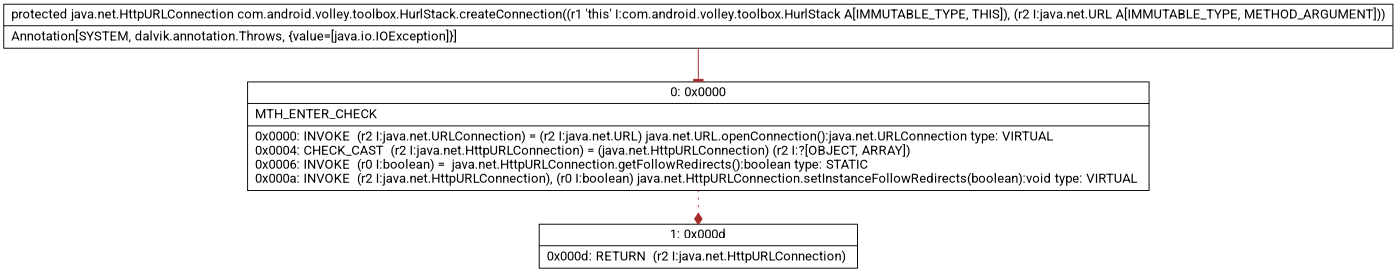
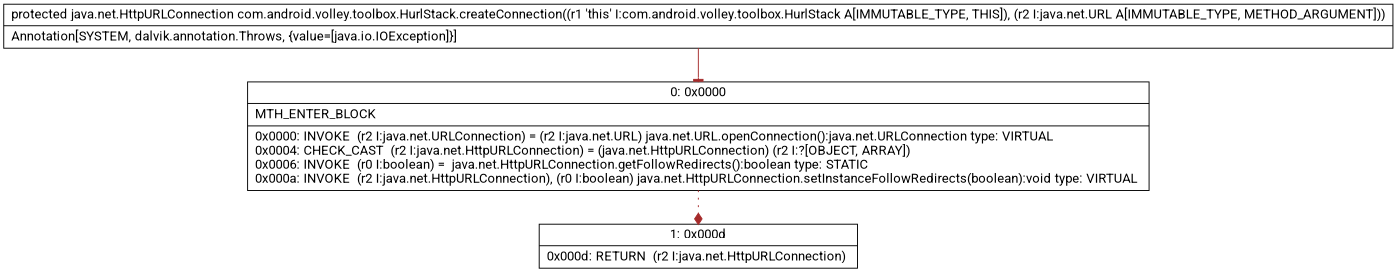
node "0: 0x0000": text "MTH_ENTER_CHECK" -> "MTH_ENTER_BLOCK"
